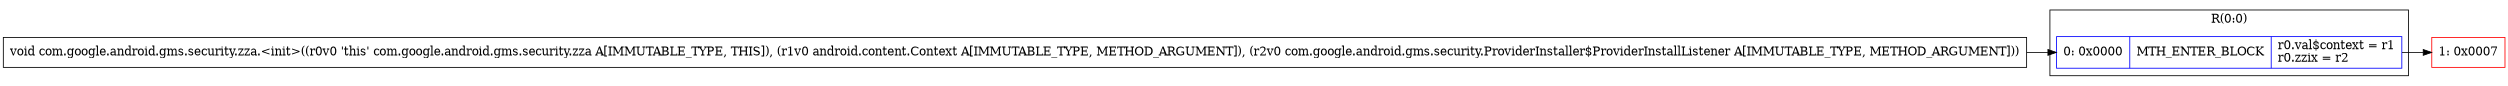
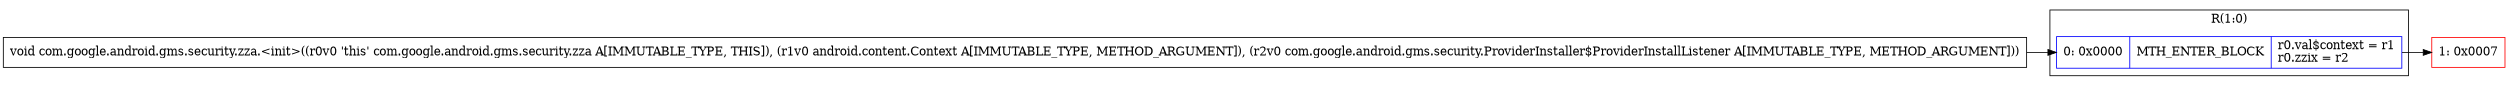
cluster "R(0:0)": label "R(0:0)" -> "R(1:0)"
